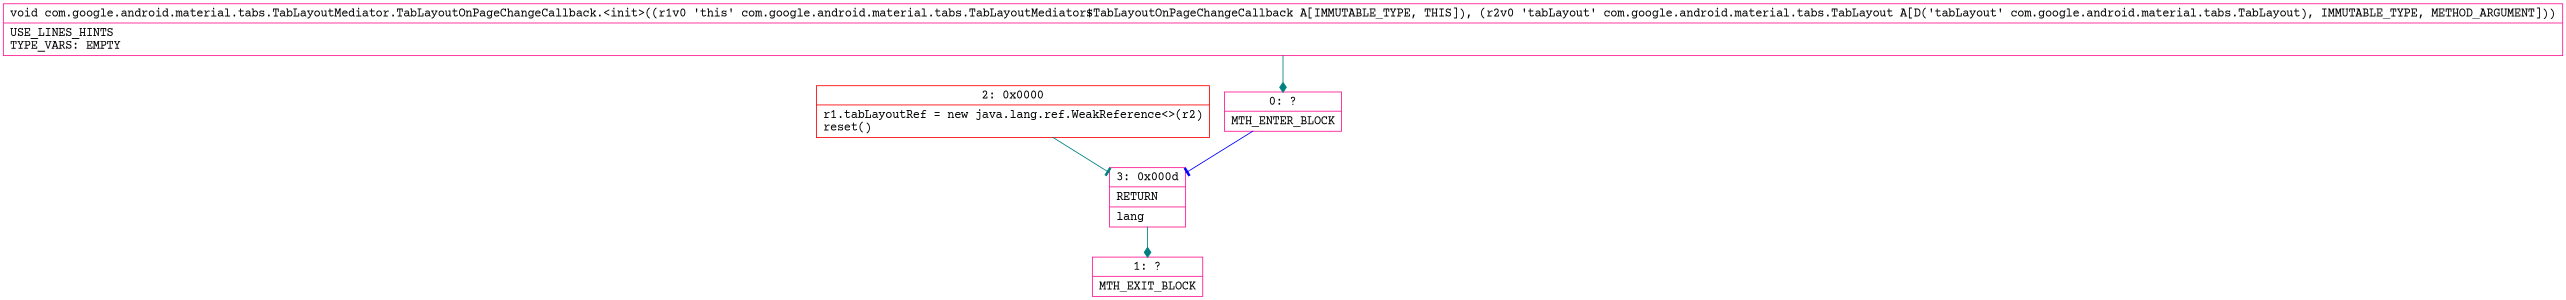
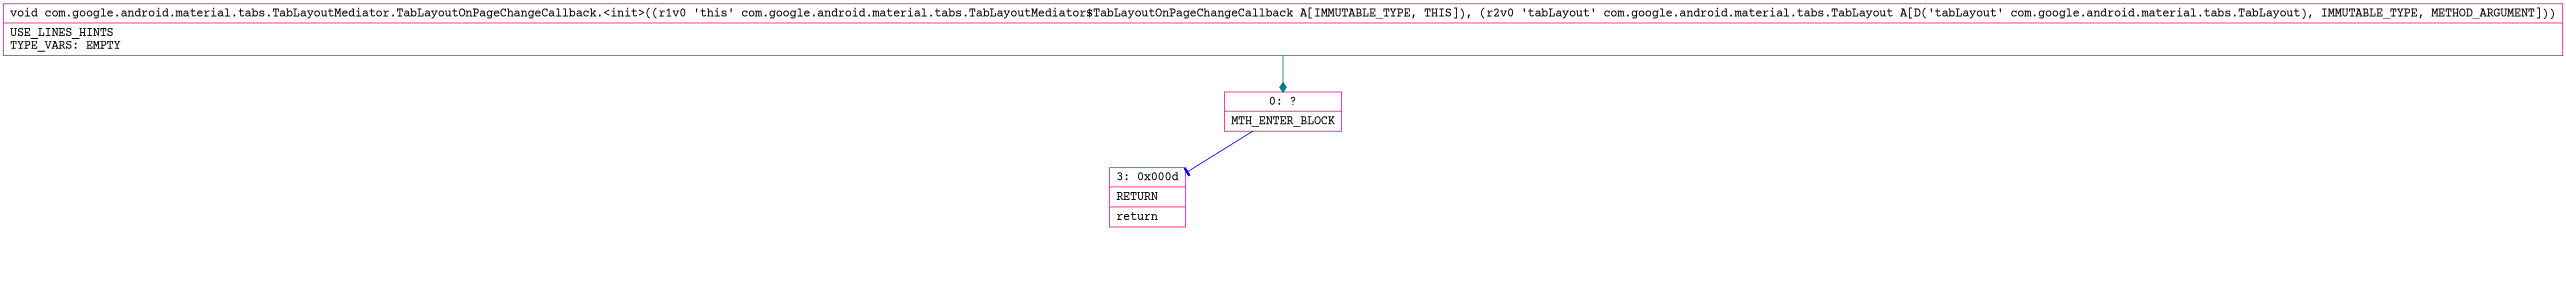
node "2: 0x0000": removed
node "3: 0x000d": text "lang" -> "return"
node "1: ?": removed
